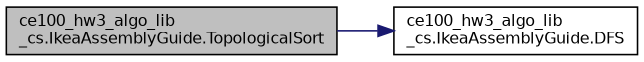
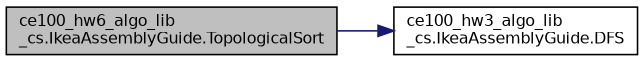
node "ce100_hw3_algo_lib _cs.IkeaAssemblyGuide.TopologicalSort": label "ce100_hw3_algo_lib _cs.IkeaAssemblyGuide.TopologicalSort" -> "ce100_hw6_algo_lib _cs.IkeaAssemblyGuide.TopologicalSort"
